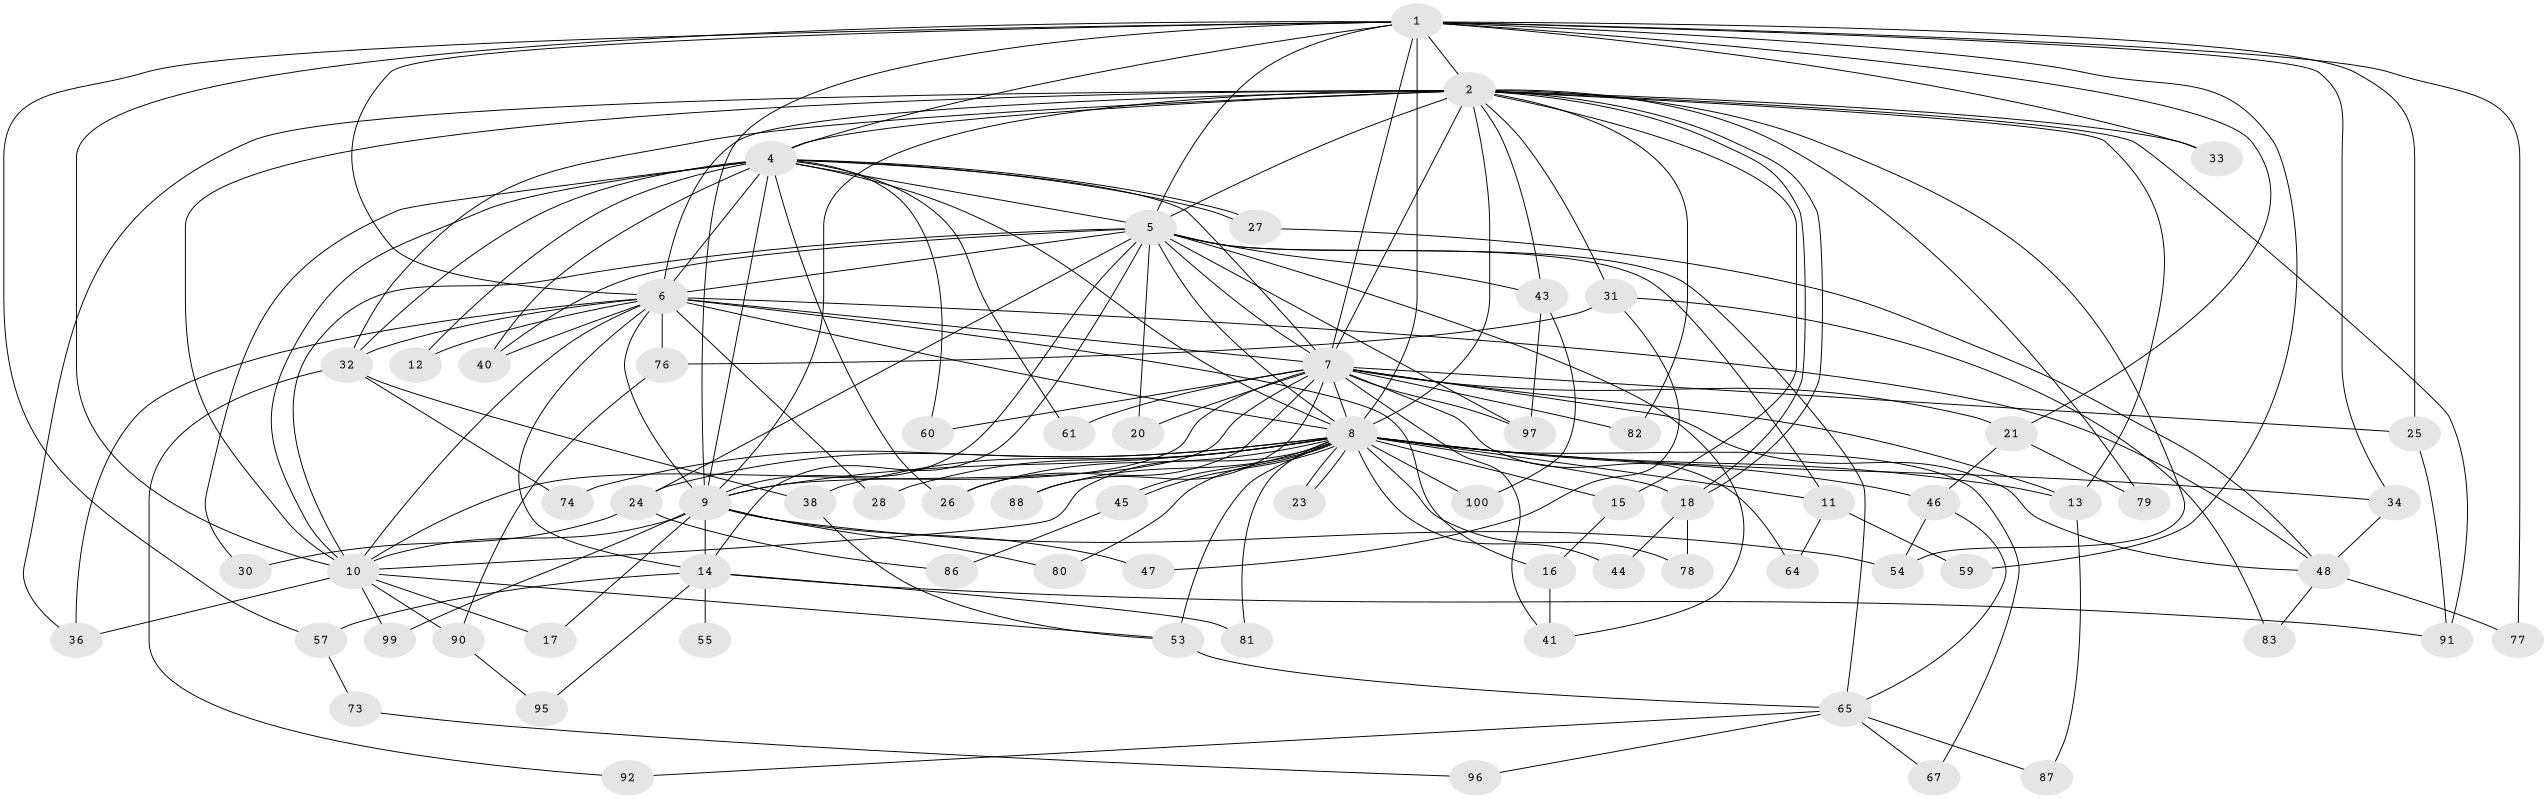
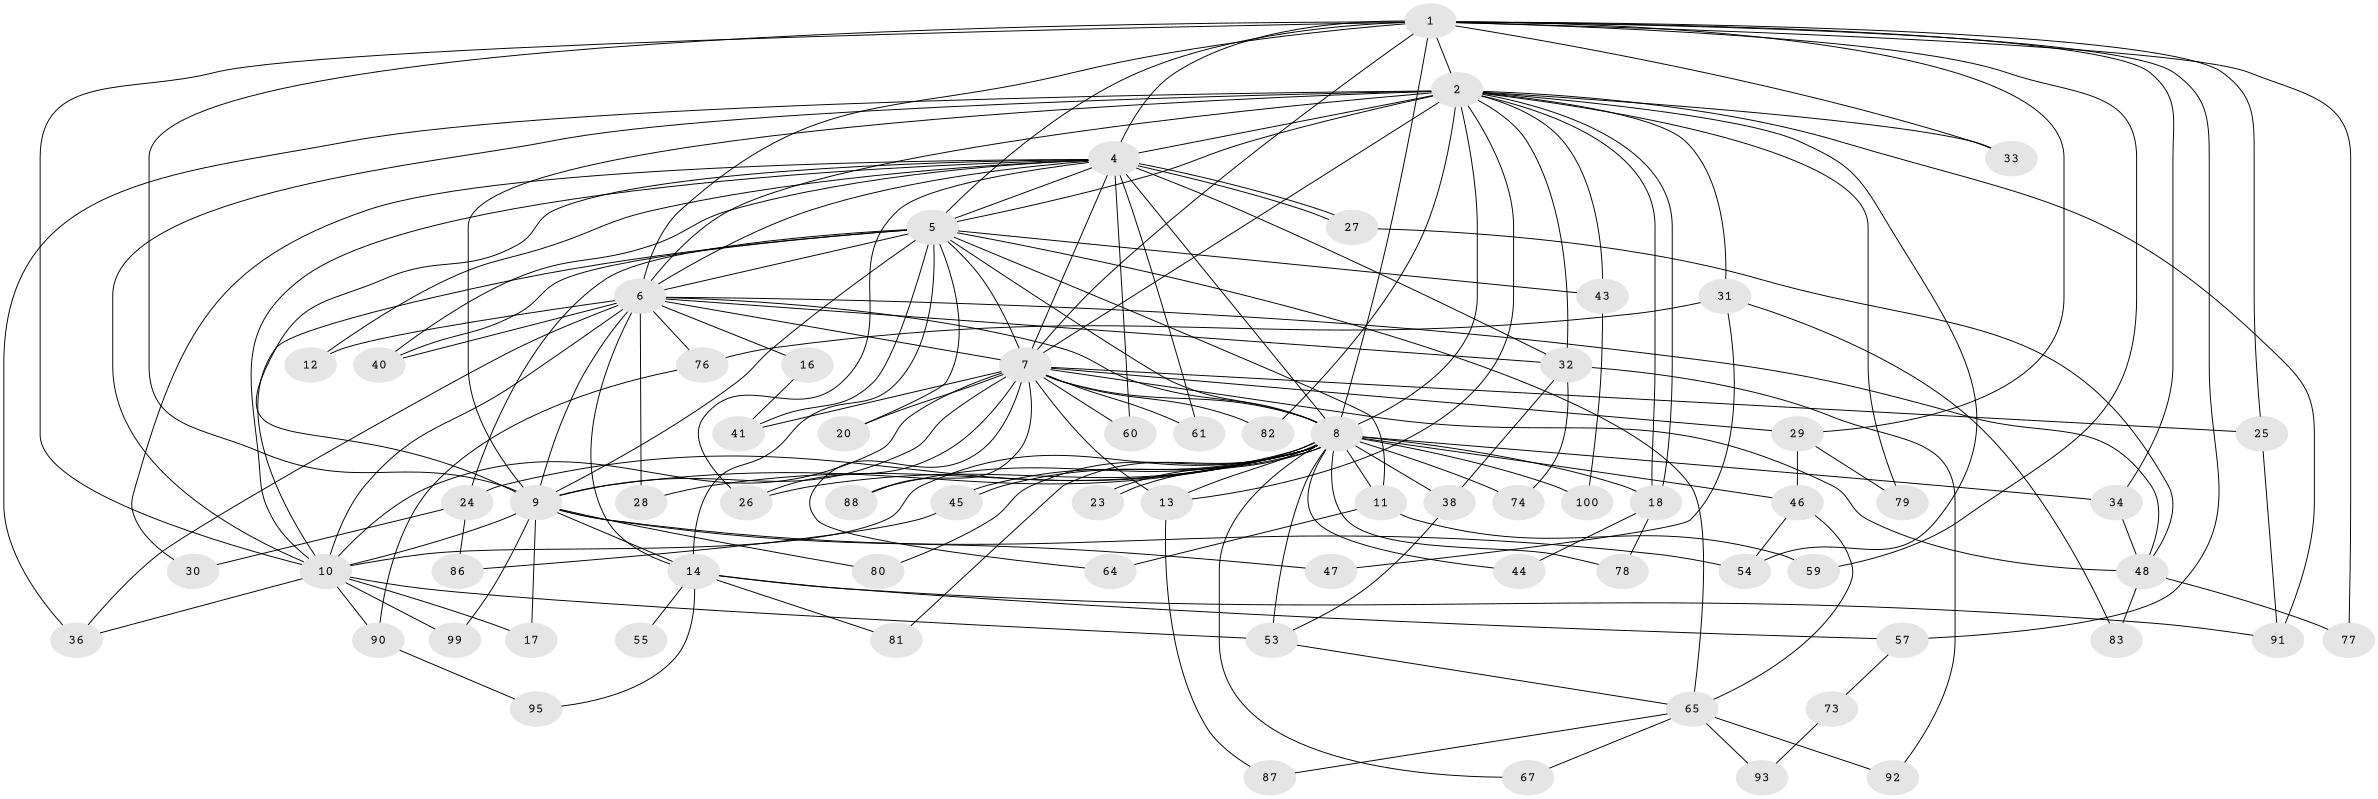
node "97": removed
node "21": label "21" -> "29"
node "15": removed
node "96": label "96" -> "93"
